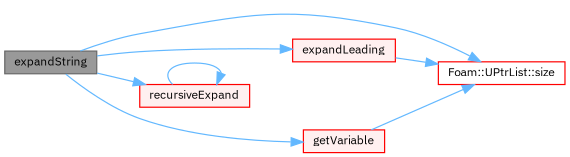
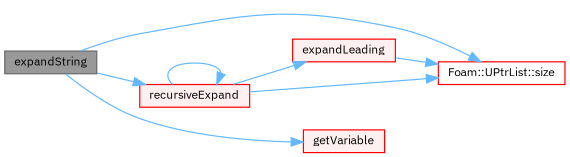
edge "expandString" -> "expandLeading": now "recursiveExpand" -> "expandLeading"
edge "getVariable" -> "Foam::UPtrList::size": now "recursiveExpand" -> "Foam::UPtrList::size"
